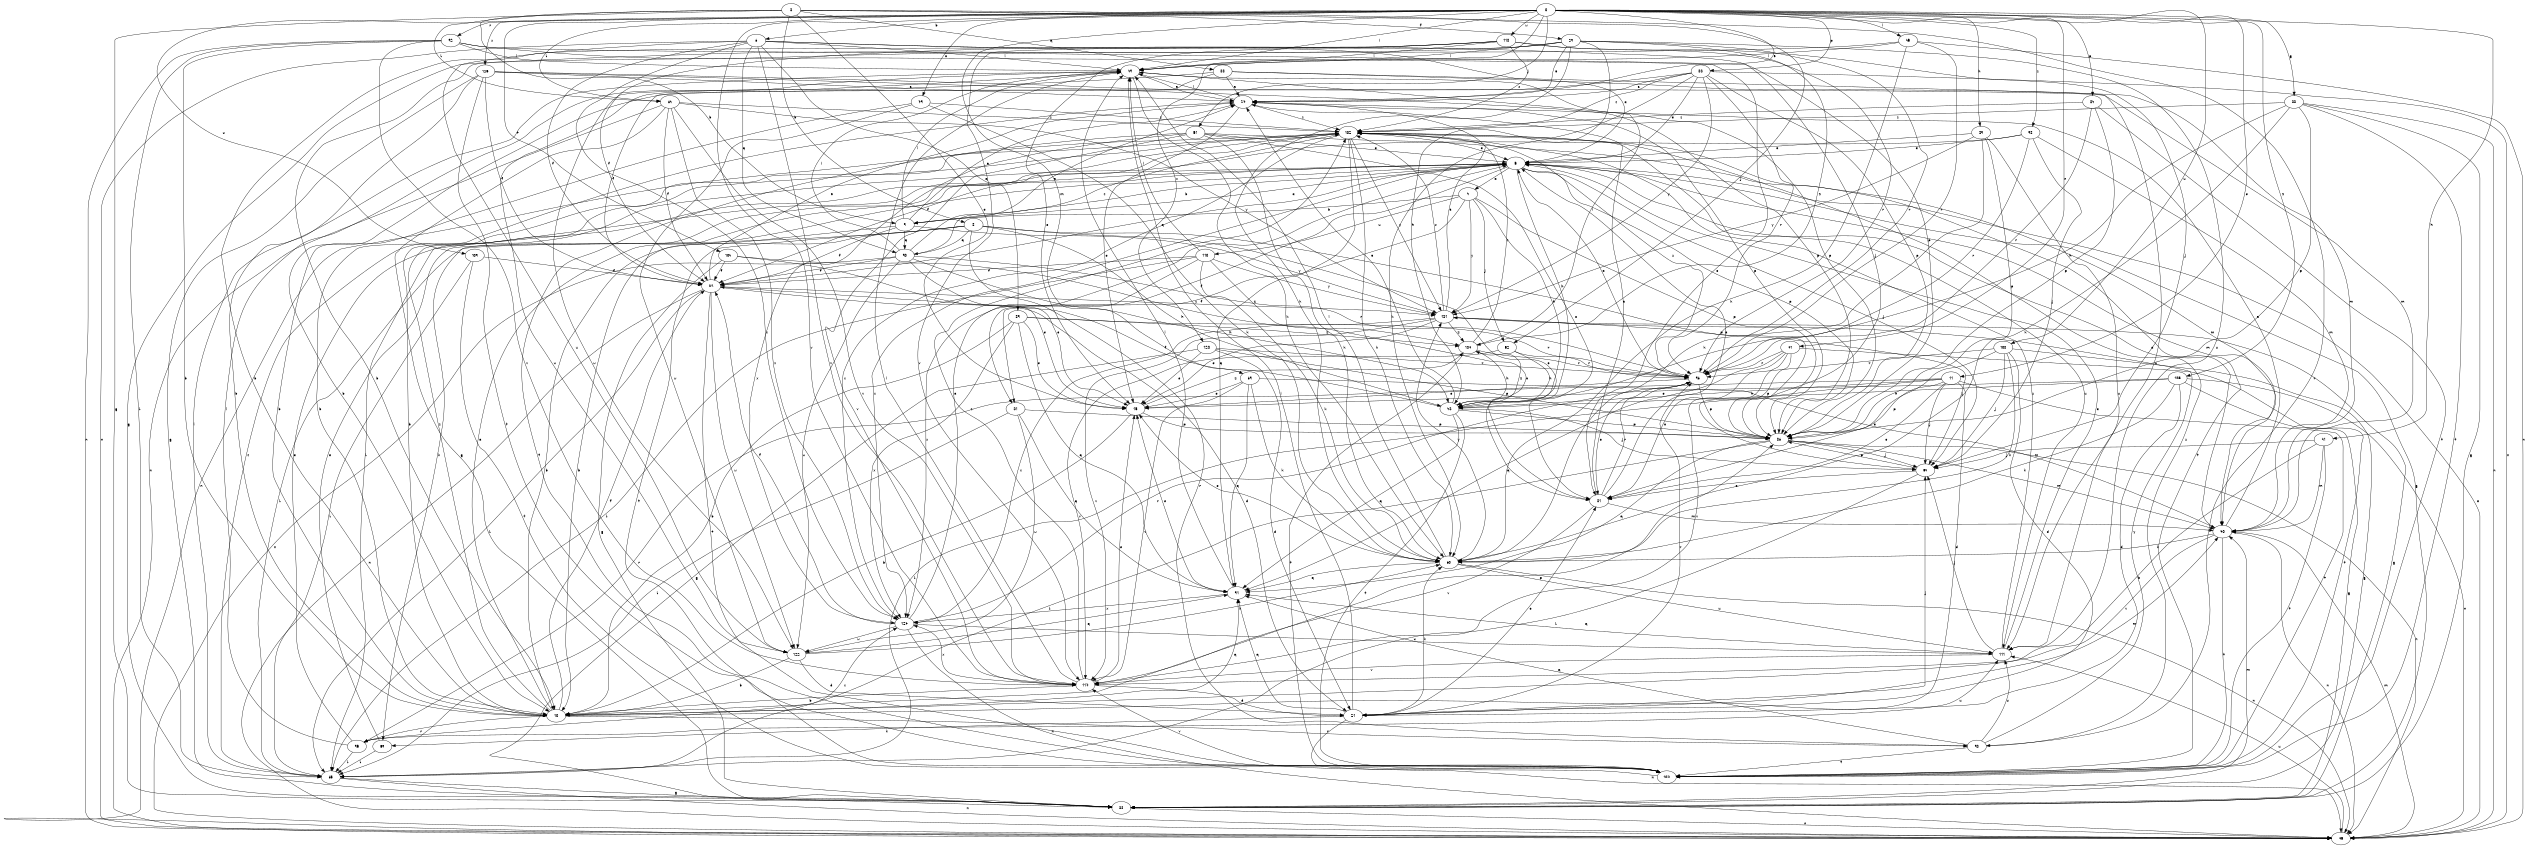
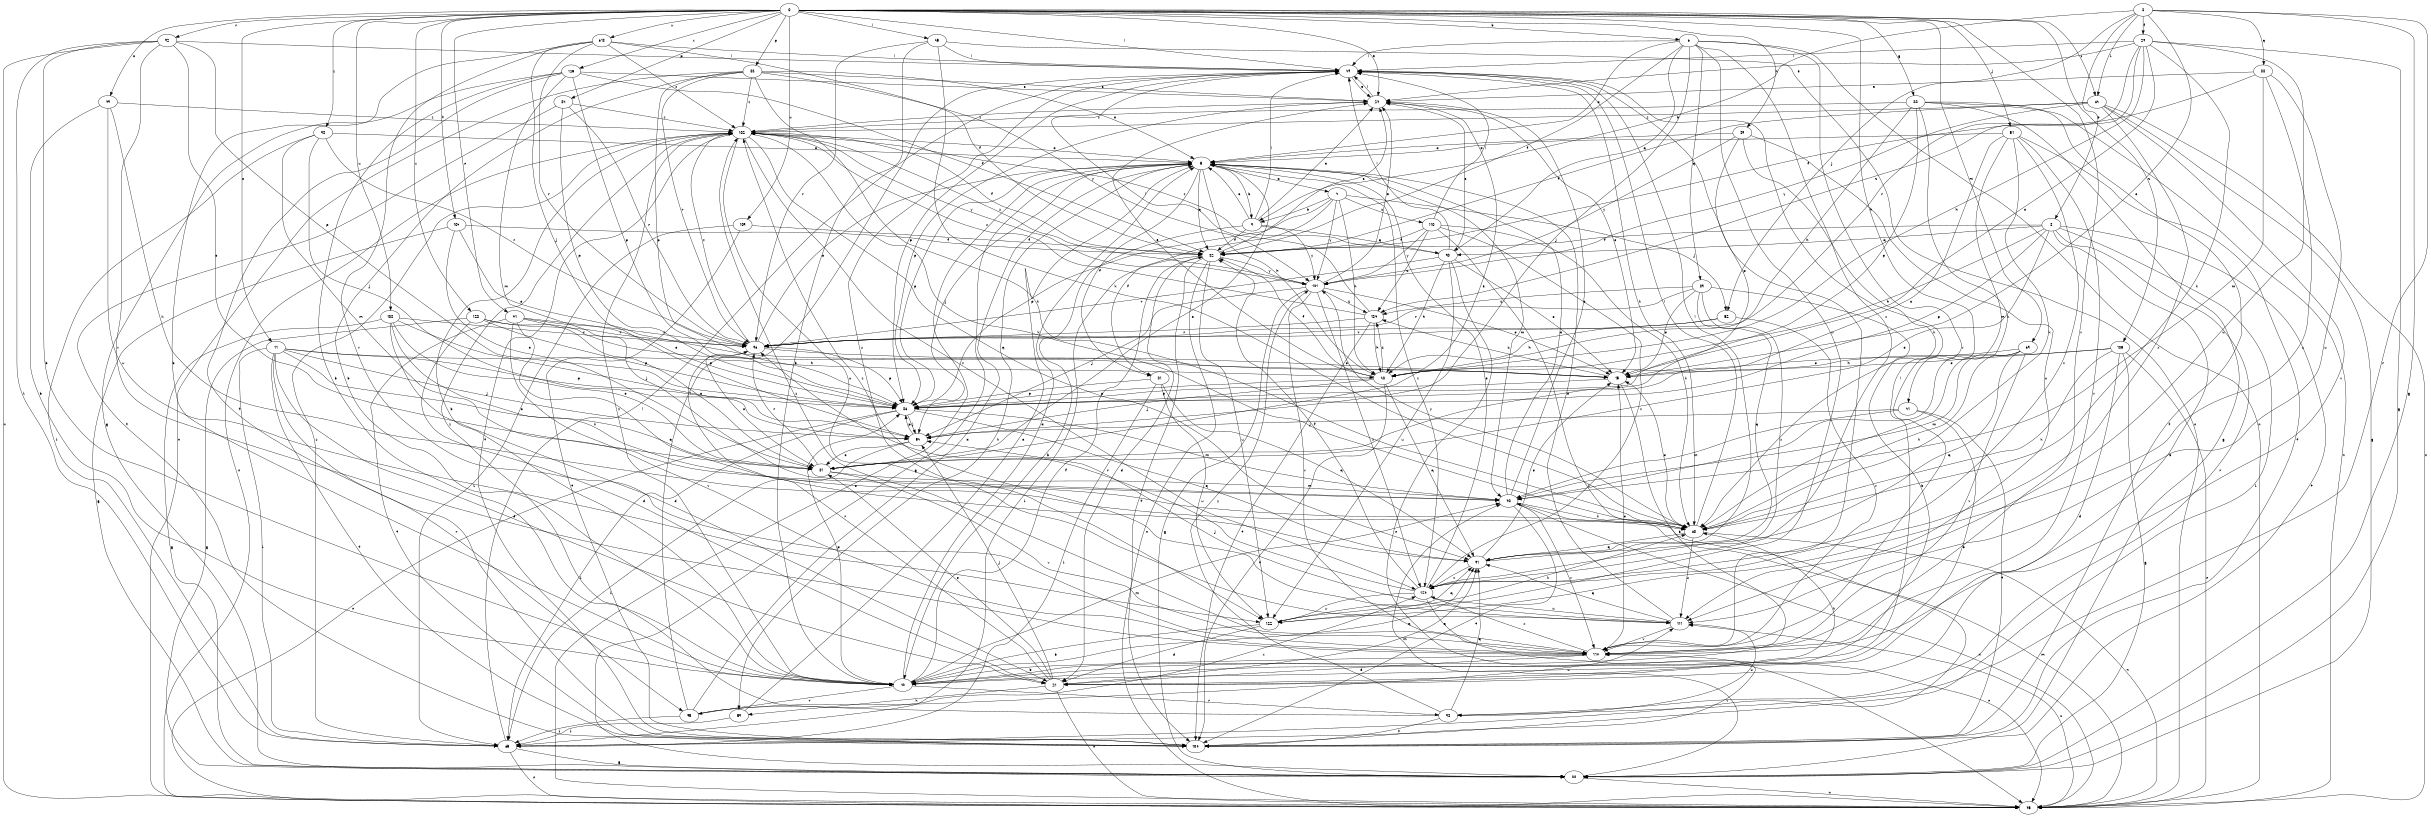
node "118": label "118" -> "618"
edge "27" -> "10": removed, label "b"
edge "90" -> "32": now "8" -> "32"
